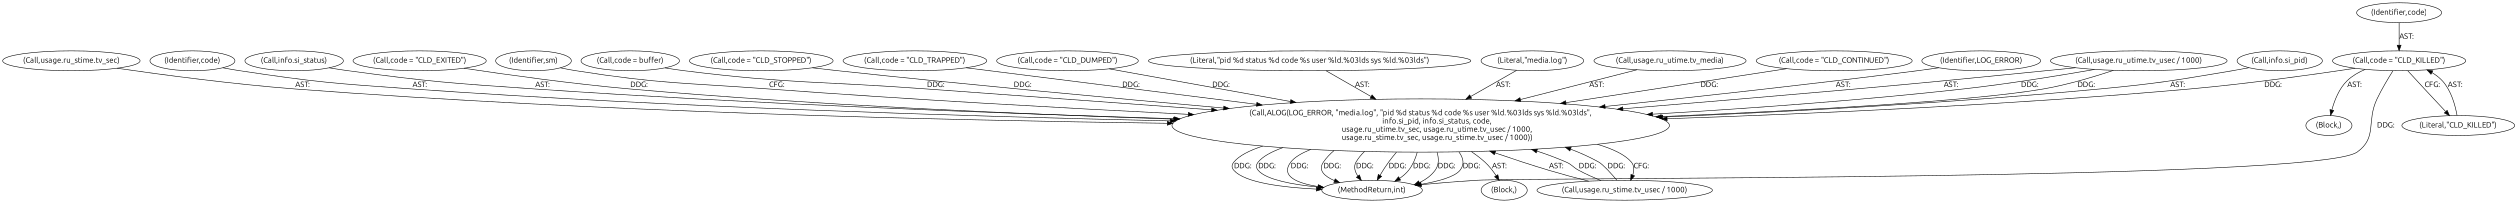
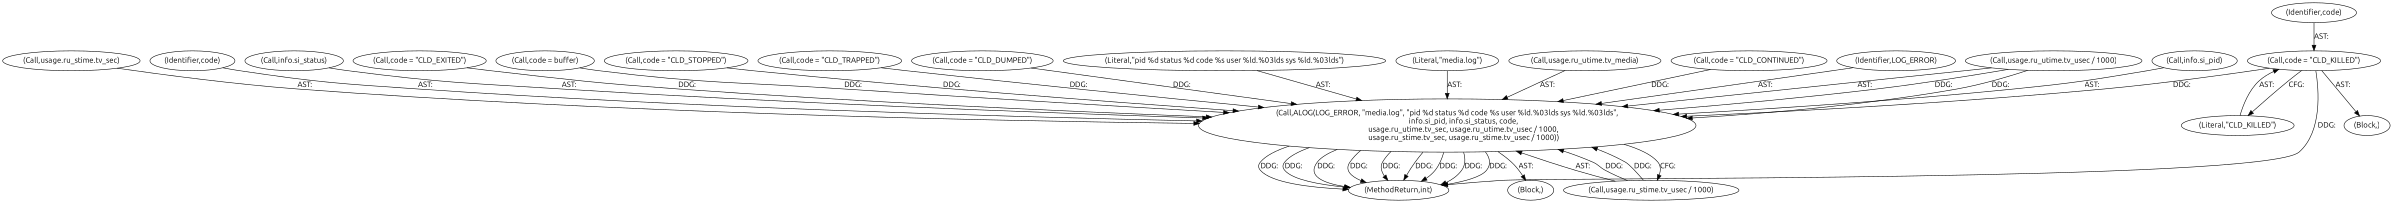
node "(Identifier,sm)": removed
